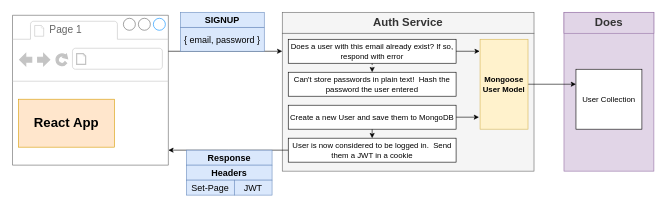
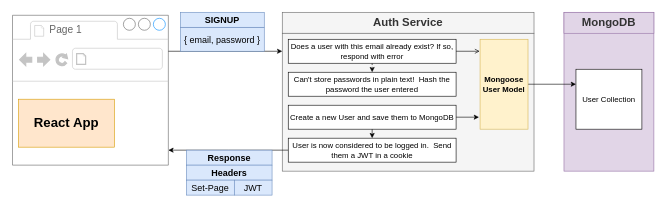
node "Does": label "Does" -> "MongoDB"
edge "Does a user with this email already exist? If so, respond with error" -> "Mongoose User Model": arrowhead classic -> open
